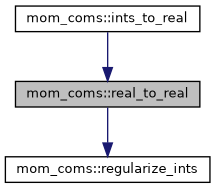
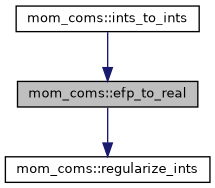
node "mom_coms::ints_to_real": label "mom_coms::ints_to_real" -> "mom_coms::ints_to_ints"
node "mom_coms::real_to_real": label "mom_coms::real_to_real" -> "mom_coms::efp_to_real"
